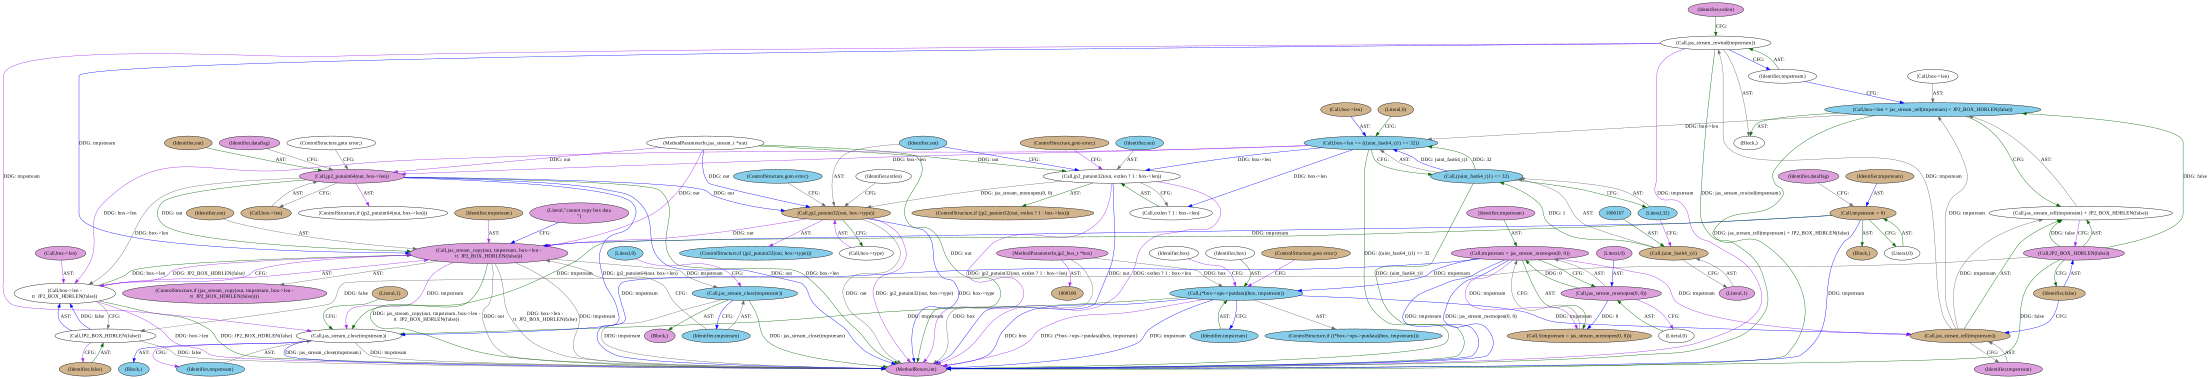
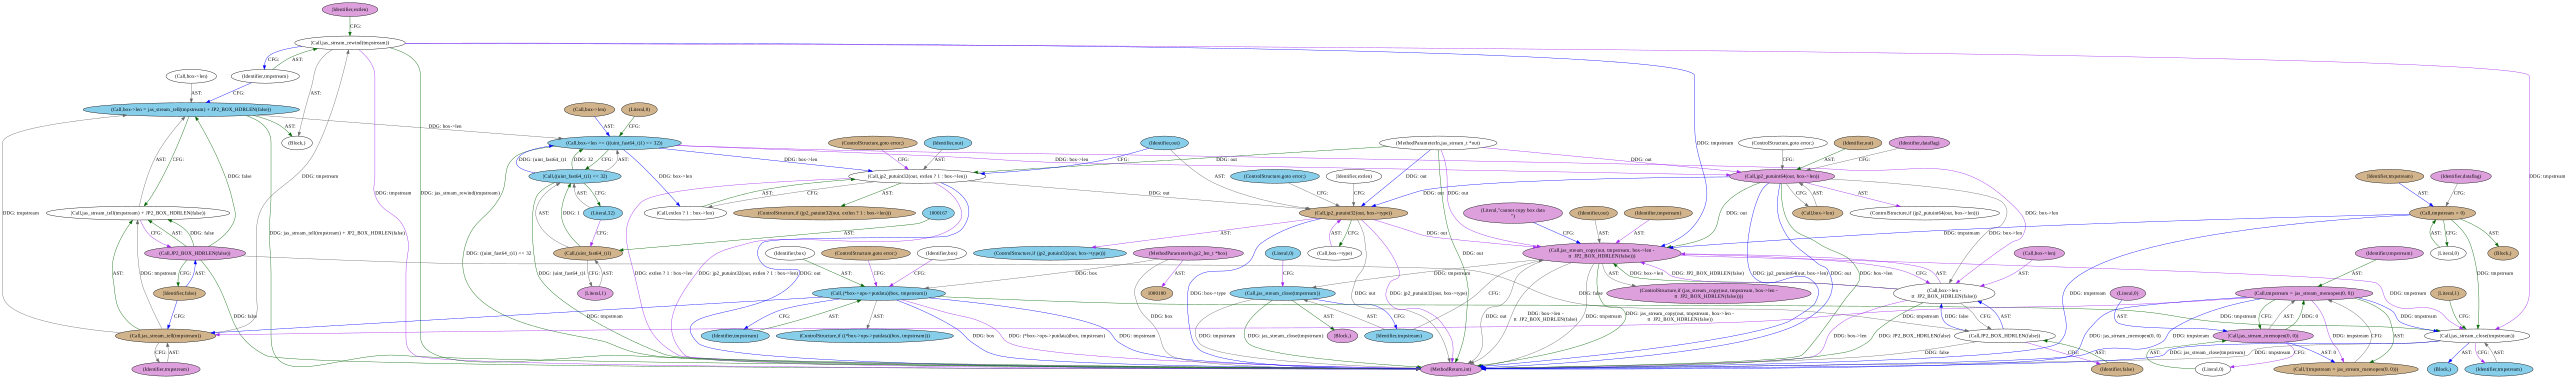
edge "(Call,jp2_putuint32(out, extlen ? 1 : box->len))" -> "(Call,jp2_putuint32(out, box->type))": label "DDG: jas_stream_memopen(0, 0)" -> "DDG: out"
node "(MethodParameterIn,jp2_box_t *box)": label "(MethodParameterIn,jp2_box_t *box)" -> "(MethodParameterIn,jp2_len_t *box)"
edge "(Call,tmpstream = jas_stream_memopen(0, 0))" -> "(Call,(*box->ops->putdata)(box, tmpstream))": removed, label "DDG: tmpstream"
edge "(Call,jas_stream_memopen(0, 0))" -> "(Call,!(tmpstream = jas_stream_memopen(0, 0)))": label "DDG: 0" -> "AST: 0"
